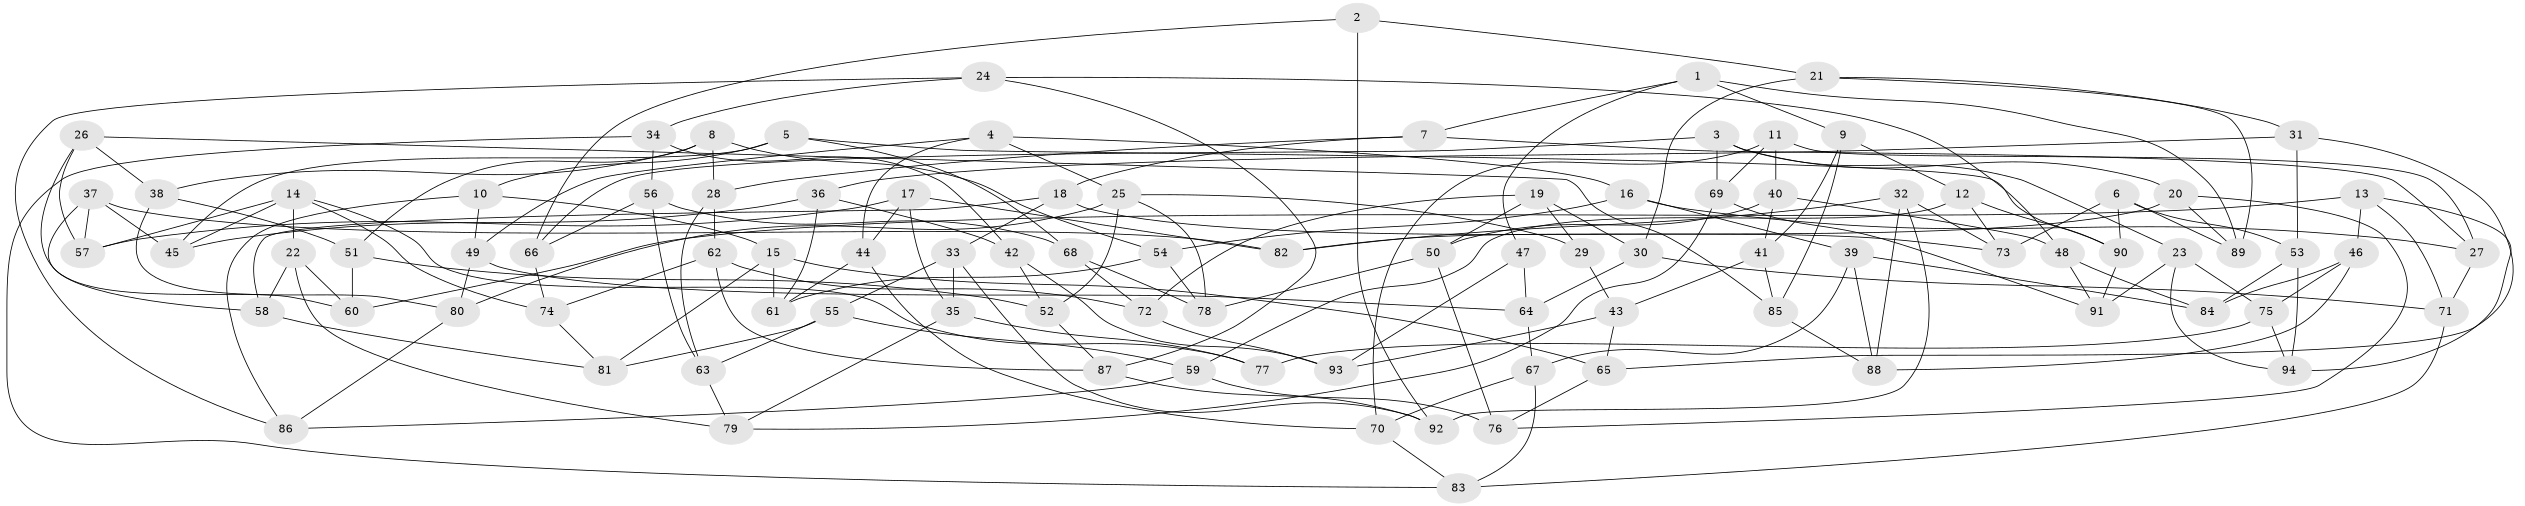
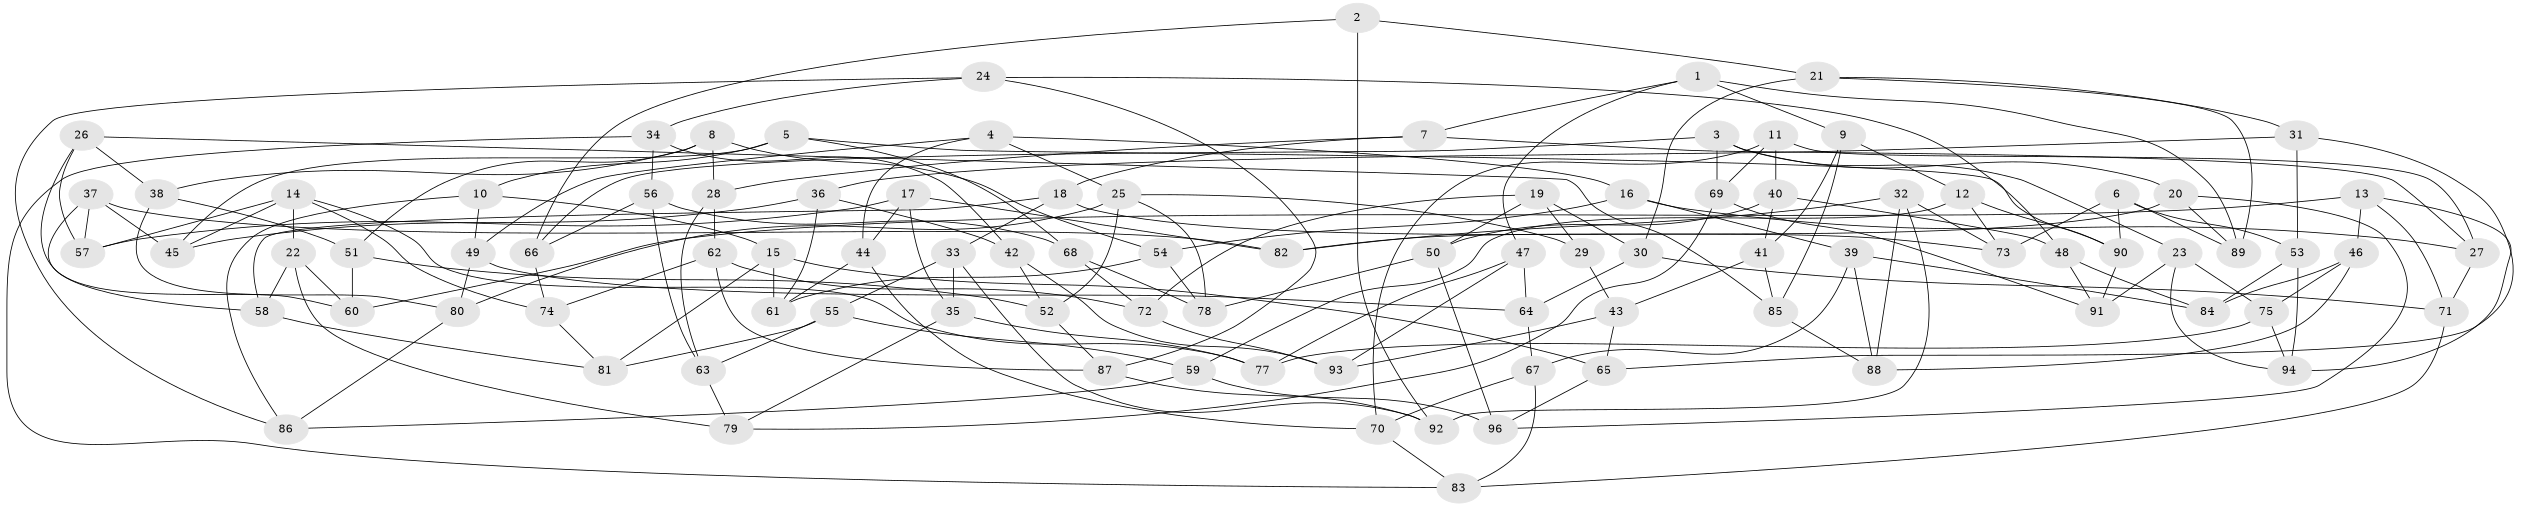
edge "47" -- "77": added
node "76": label "76" -> "96"
